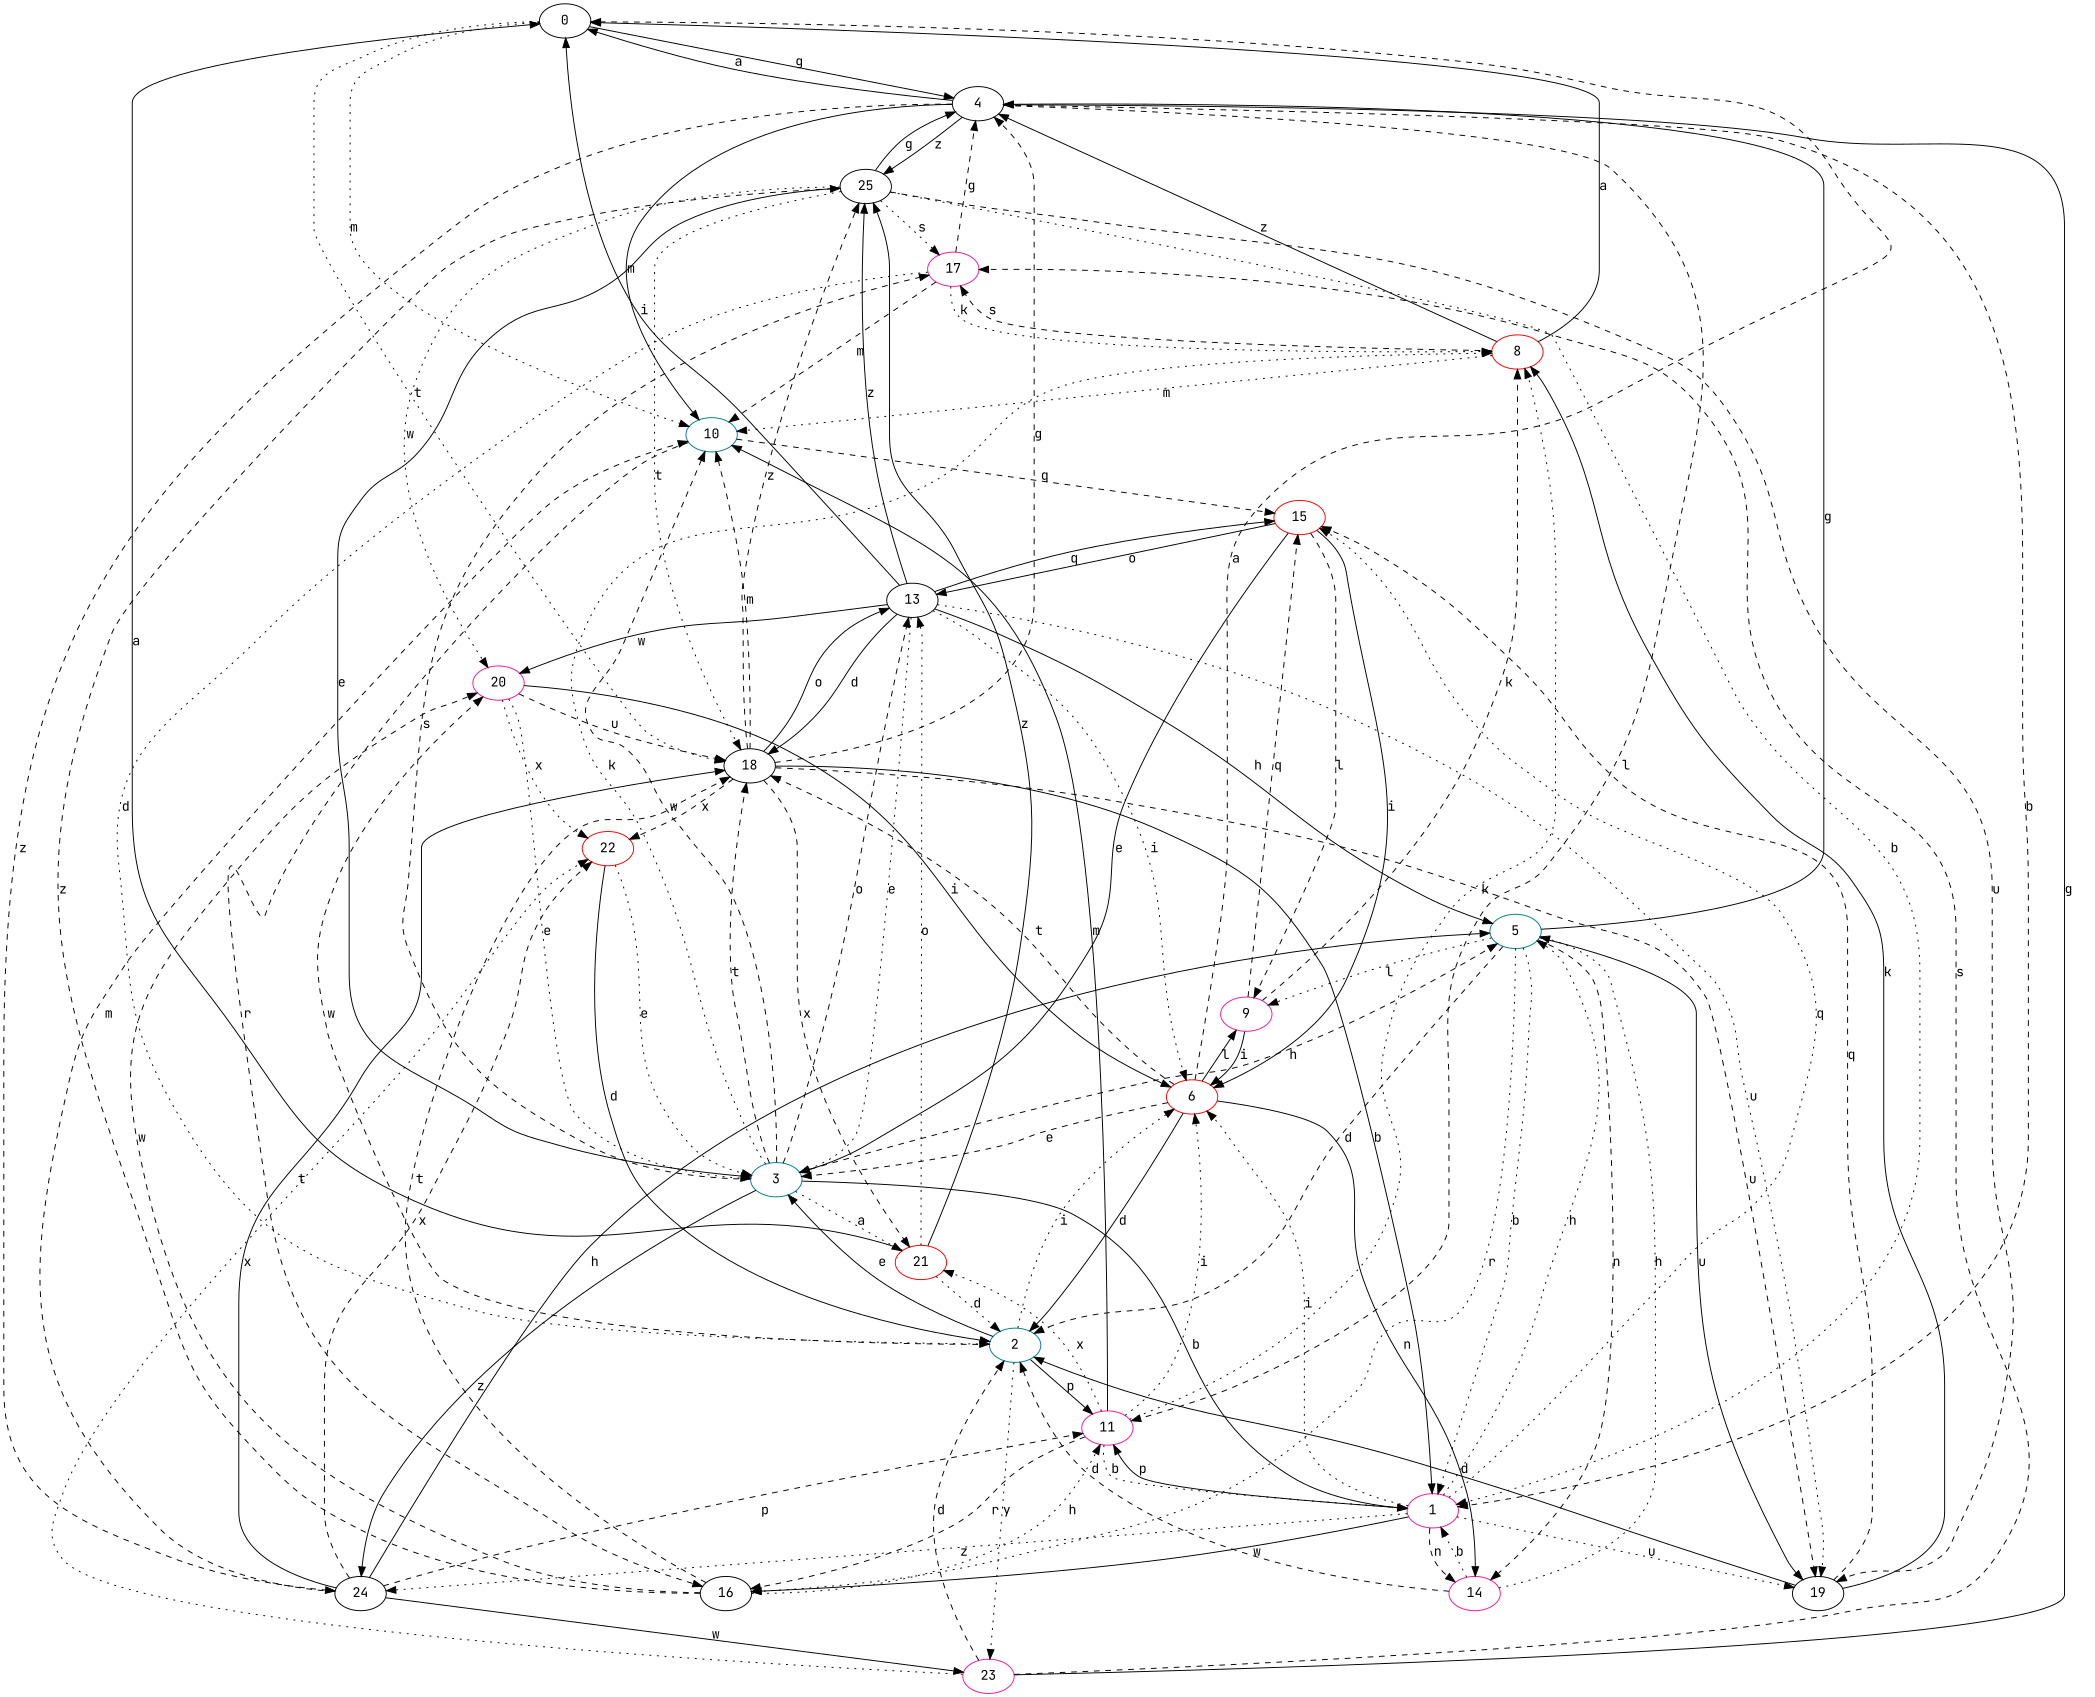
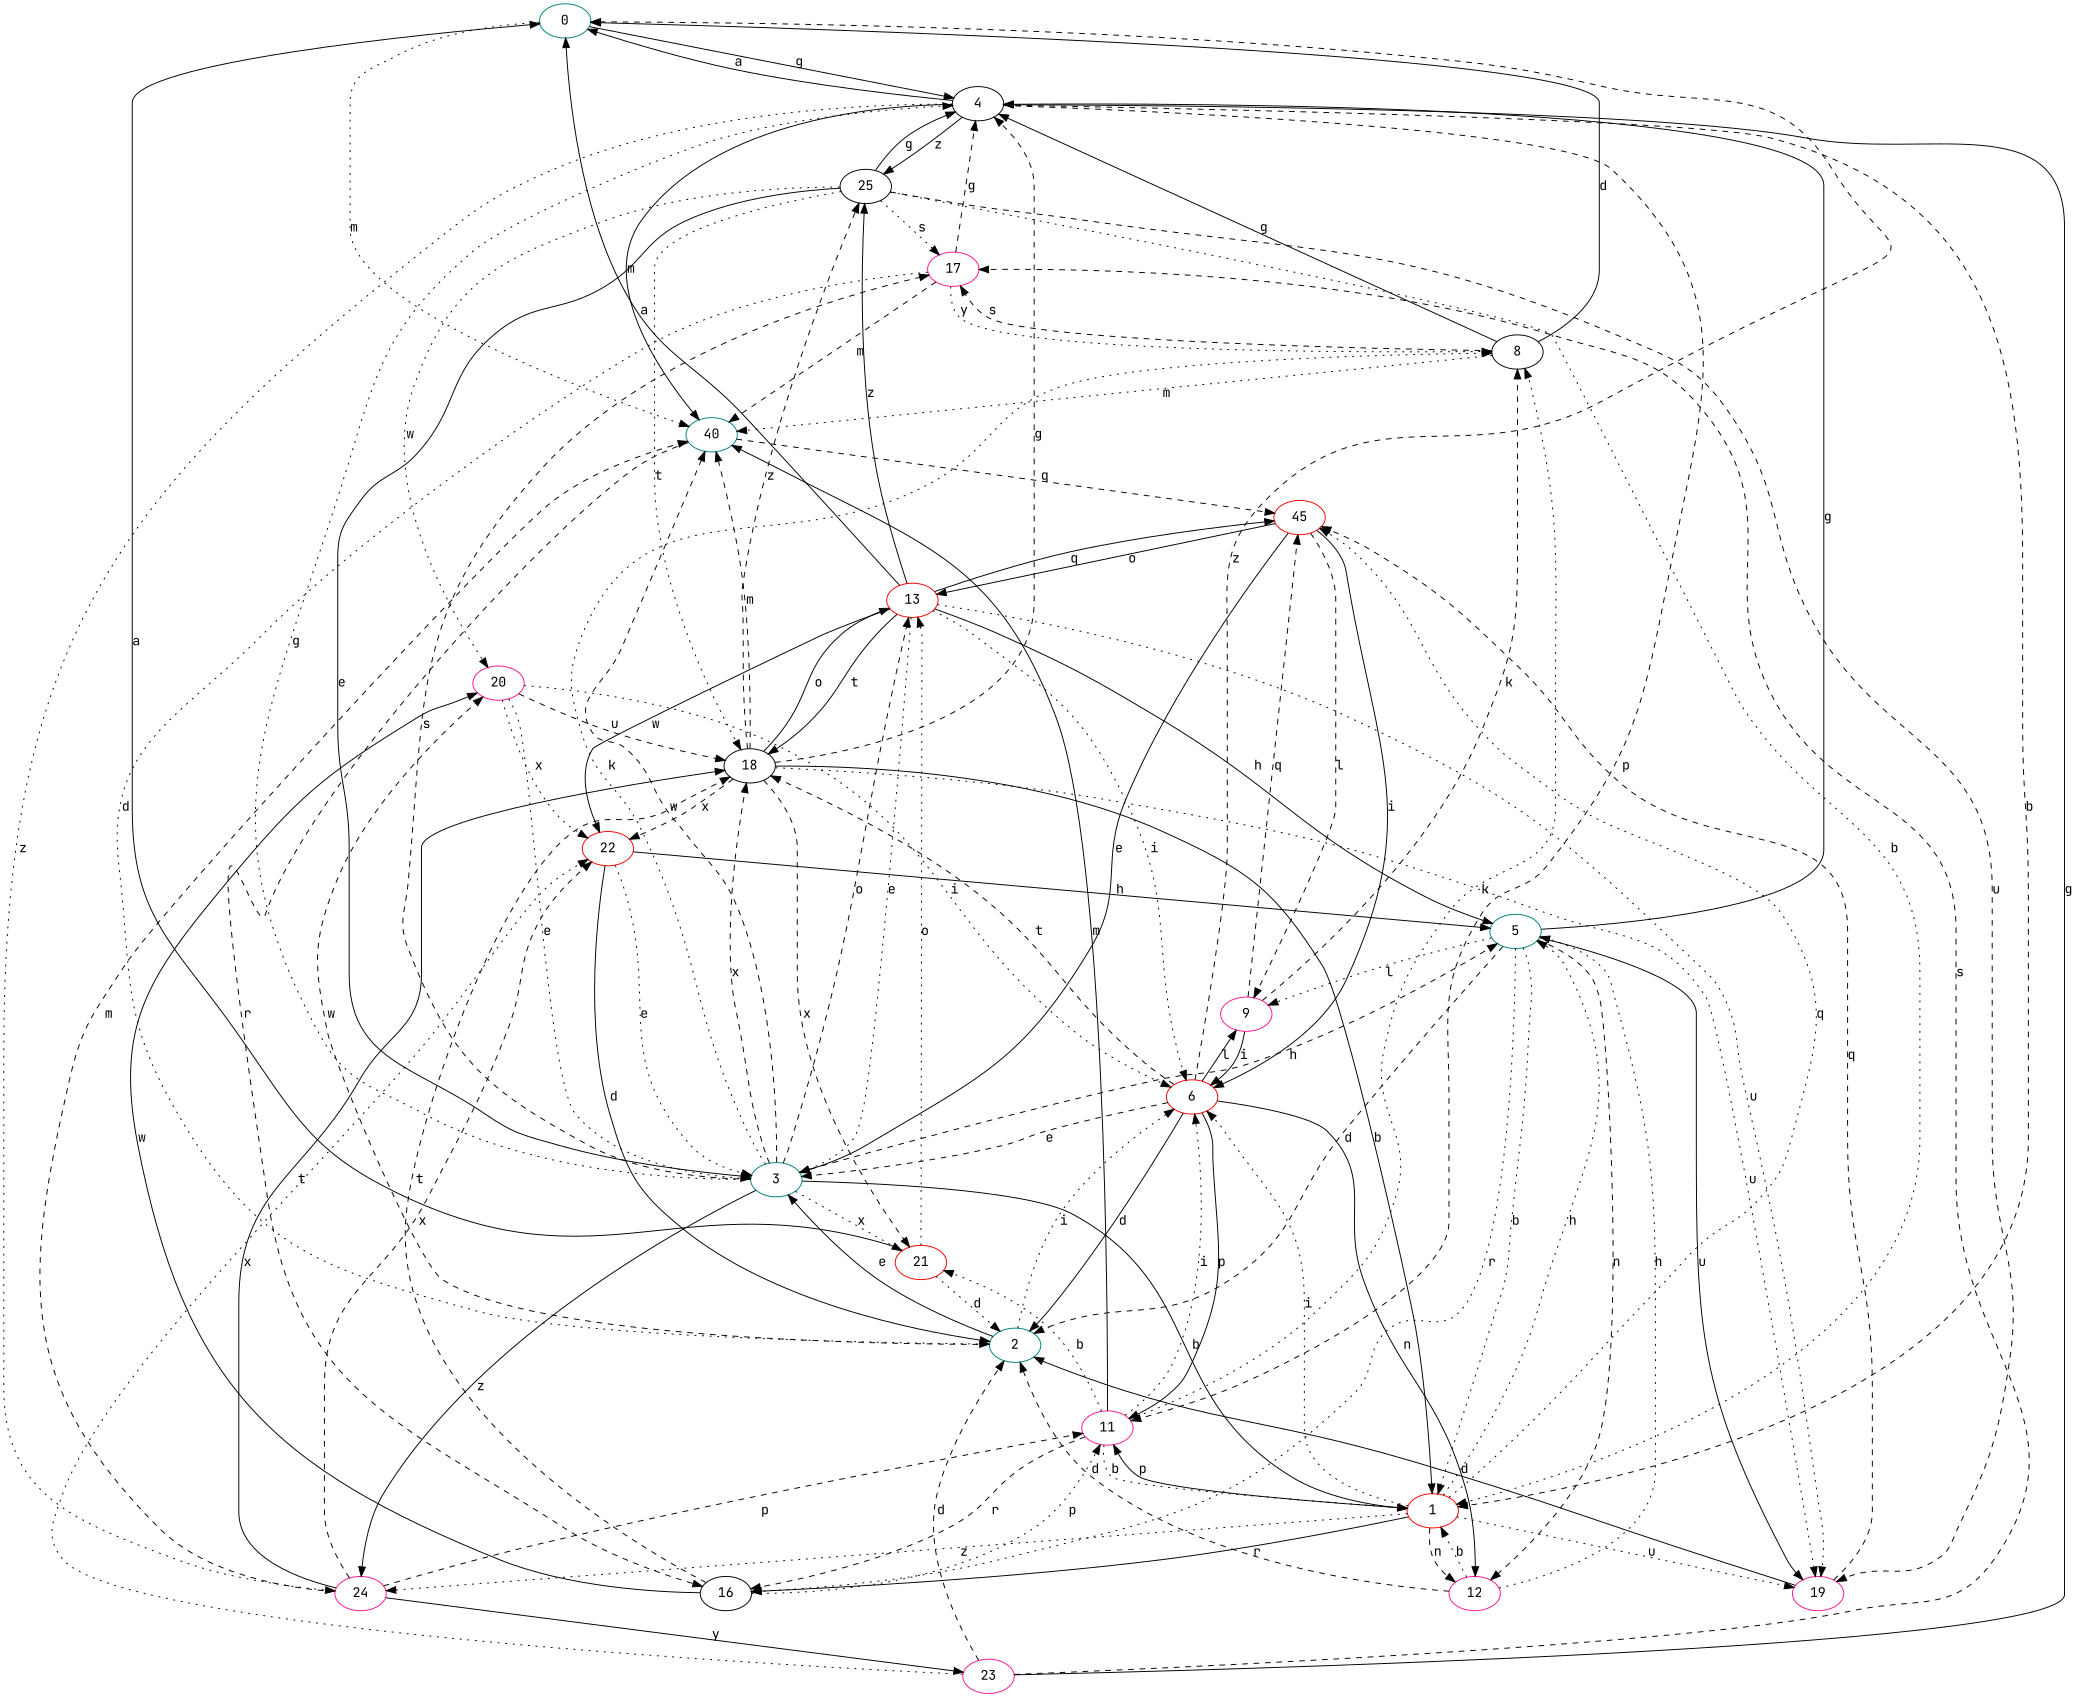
node "0": color black -> teal
edge "8" -> "0": label "a" -> "d"
edge "8" -> "4": label "z" -> "g"
edge "13" -> "0": label "i" -> "a"
edge "17" -> "8": label "k" -> "y"
node "8": color red -> black
edge "0" -> "18": removed, label "t"
node "10": label "10" -> "40"
node "15": label "15" -> "45"
edge "6" -> "0": label "a" -> "z"
node "13": color black -> red
edge "3" -> "4": added, label "g"
edge "13" -> "20": now "13" -> "22"
edge "4" -> "24": style dashed -> dotted
edge "13" -> "18": label "d" -> "t"
edge "21" -> "25": removed, label "z"
edge "4" -> "11": label "l" -> "p"
edge "20" -> "6": style solid -> dotted
edge "16" -> "25": removed, label "z"
edge "18" -> "19": style dashed -> dotted
edge "19" -> "8": removed, label "k"
edge "3" -> "18": label "t" -> "x"
edge "24" -> "5": now "22" -> "5"
edge "3" -> "21": label "a" -> "x"
edge "16" -> "20": style dashed -> solid
edge "11" -> "21": label "x" -> "b"
edge "2" -> "11": now "6" -> "11"
edge "2" -> "23": removed, label "y"
edge "16" -> "11": label "h" -> "p"
node "1": color deeppink -> red
edge "1" -> "16": label "w" -> "r"
node "24": color black -> deeppink
node "14": label "14" -> "12"
node "19": color black -> deeppink
edge "24" -> "23": label "w" -> "y"
